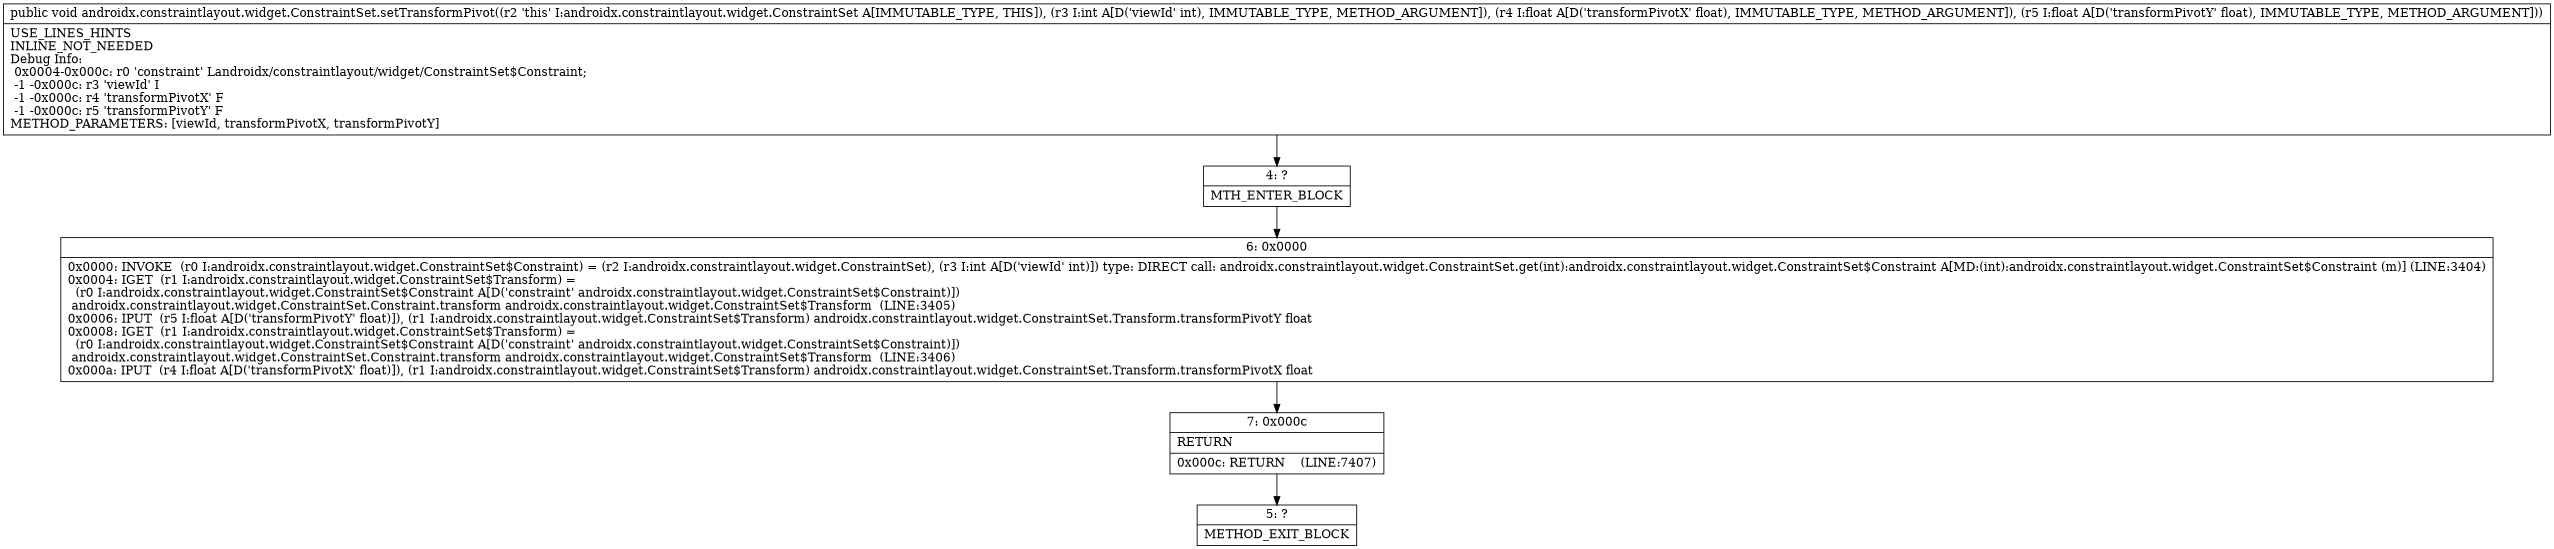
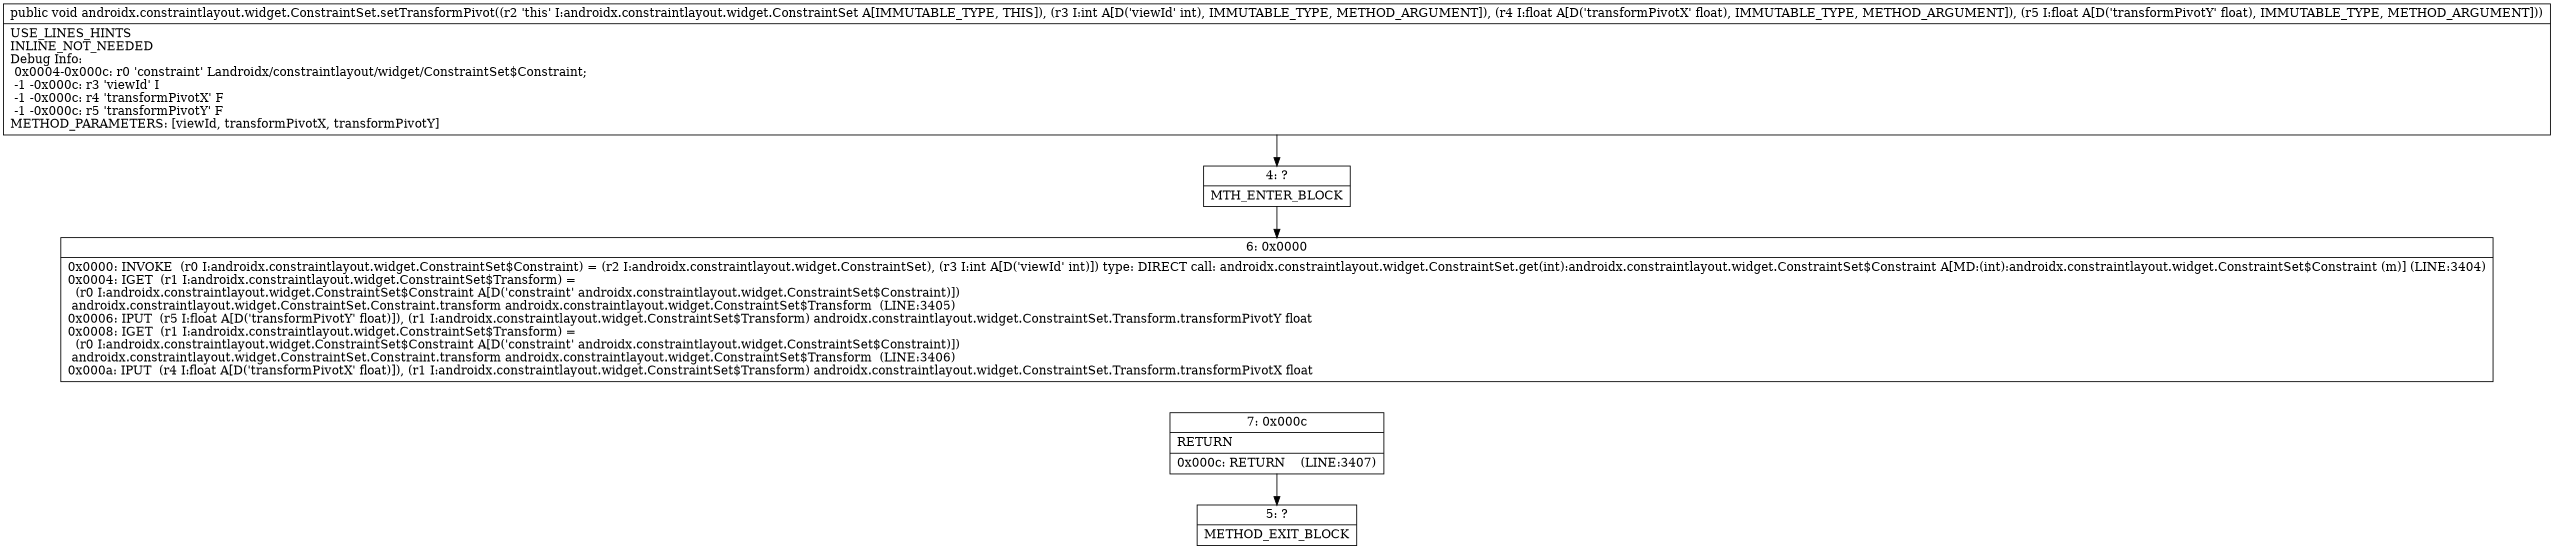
edge "6: 0x0000" -> "7: 0x000c": removed
node "7: 0x000c": text "0x000c: RETURN    (LINE:7407)" -> "0x000c: RETURN    (LINE:3407)"
